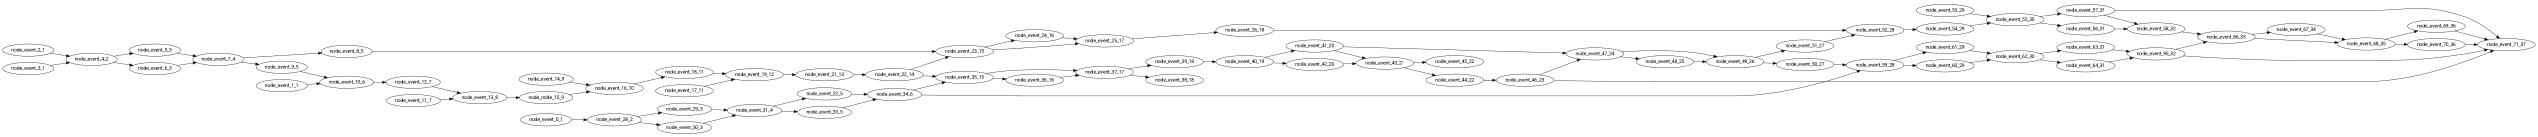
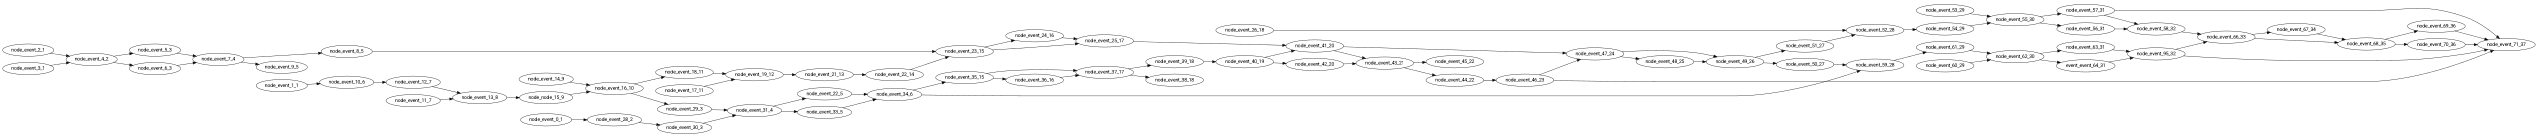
edge "node_event_25_17" -> "node_event_26_18": now "node_event_25_17" -> "node_event_41_20"
edge "node_event_59_28" -> "node_event_60_29": removed
node "node_event_64_31": label "node_event_64_31" -> "event_event_64_31"
edge "node_event_9_5" -> "node_event_10_6": removed
edge "node_event_22_14" -> "node_event_35_15": removed
edge "node_event_28_2" -> "node_event_29_3": now "node_event_16_10" -> "node_event_29_3"
